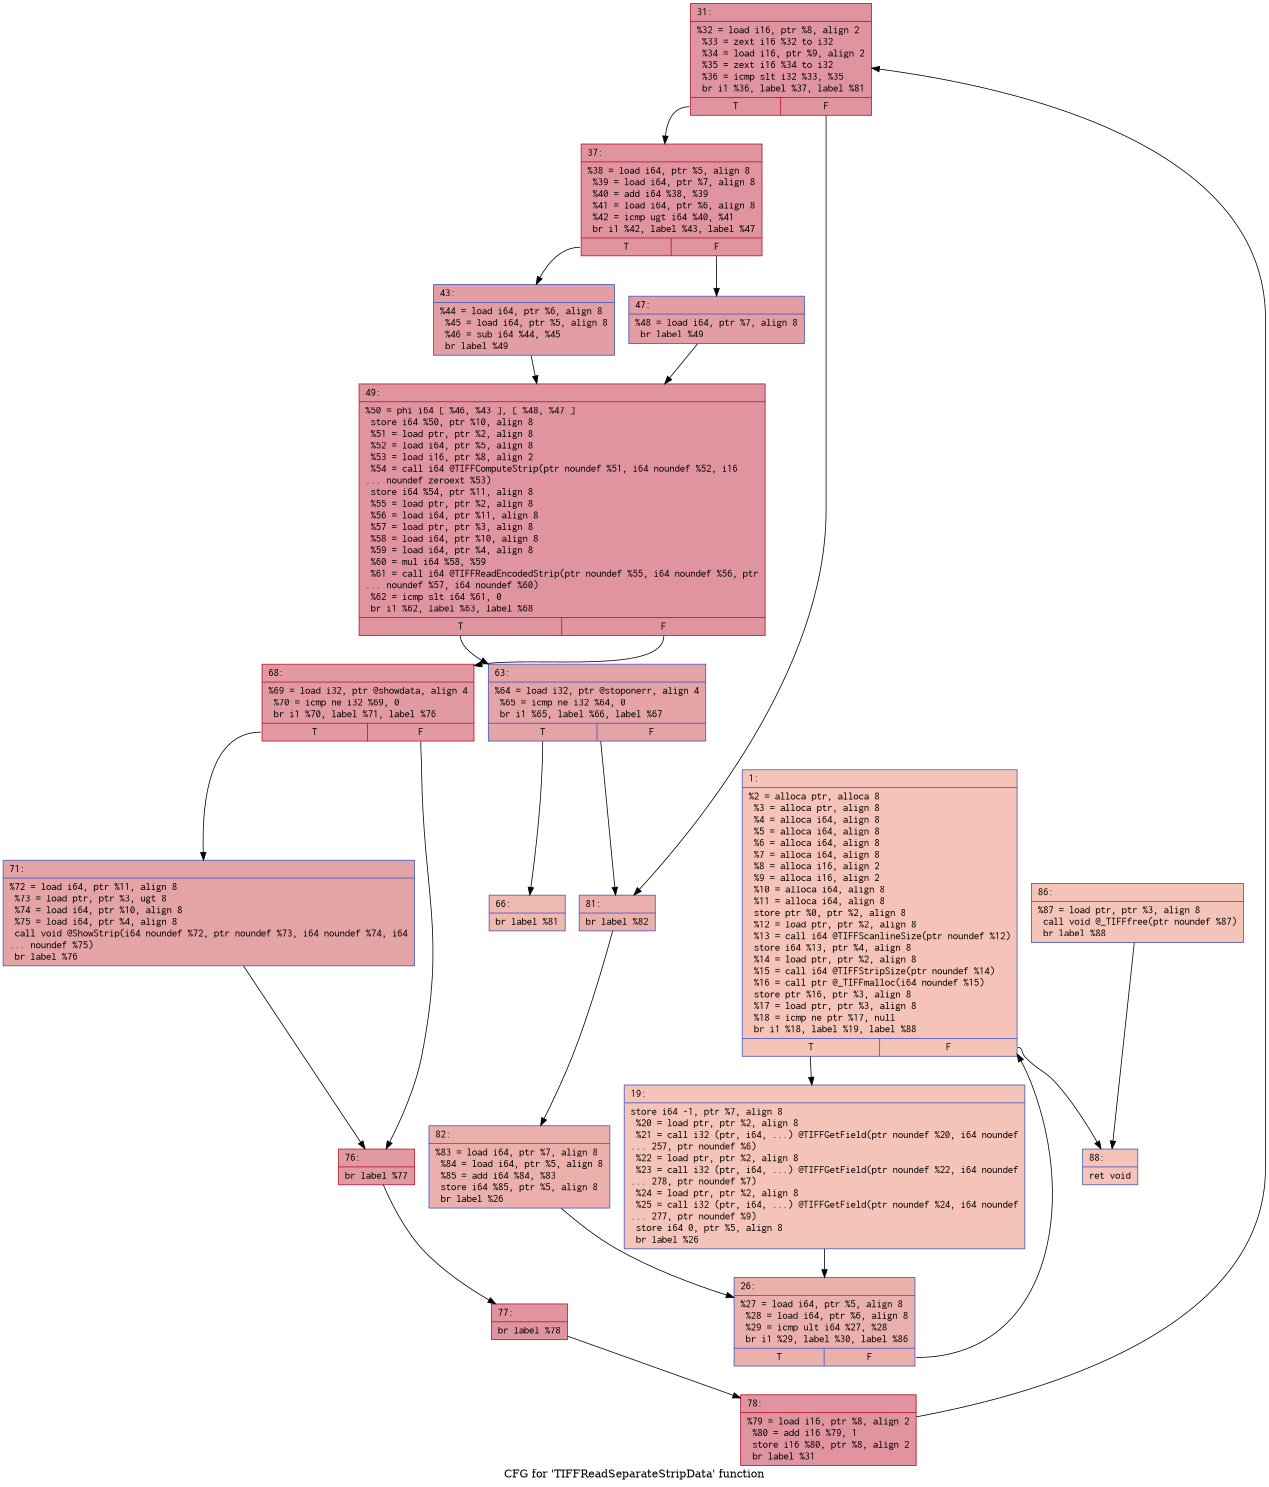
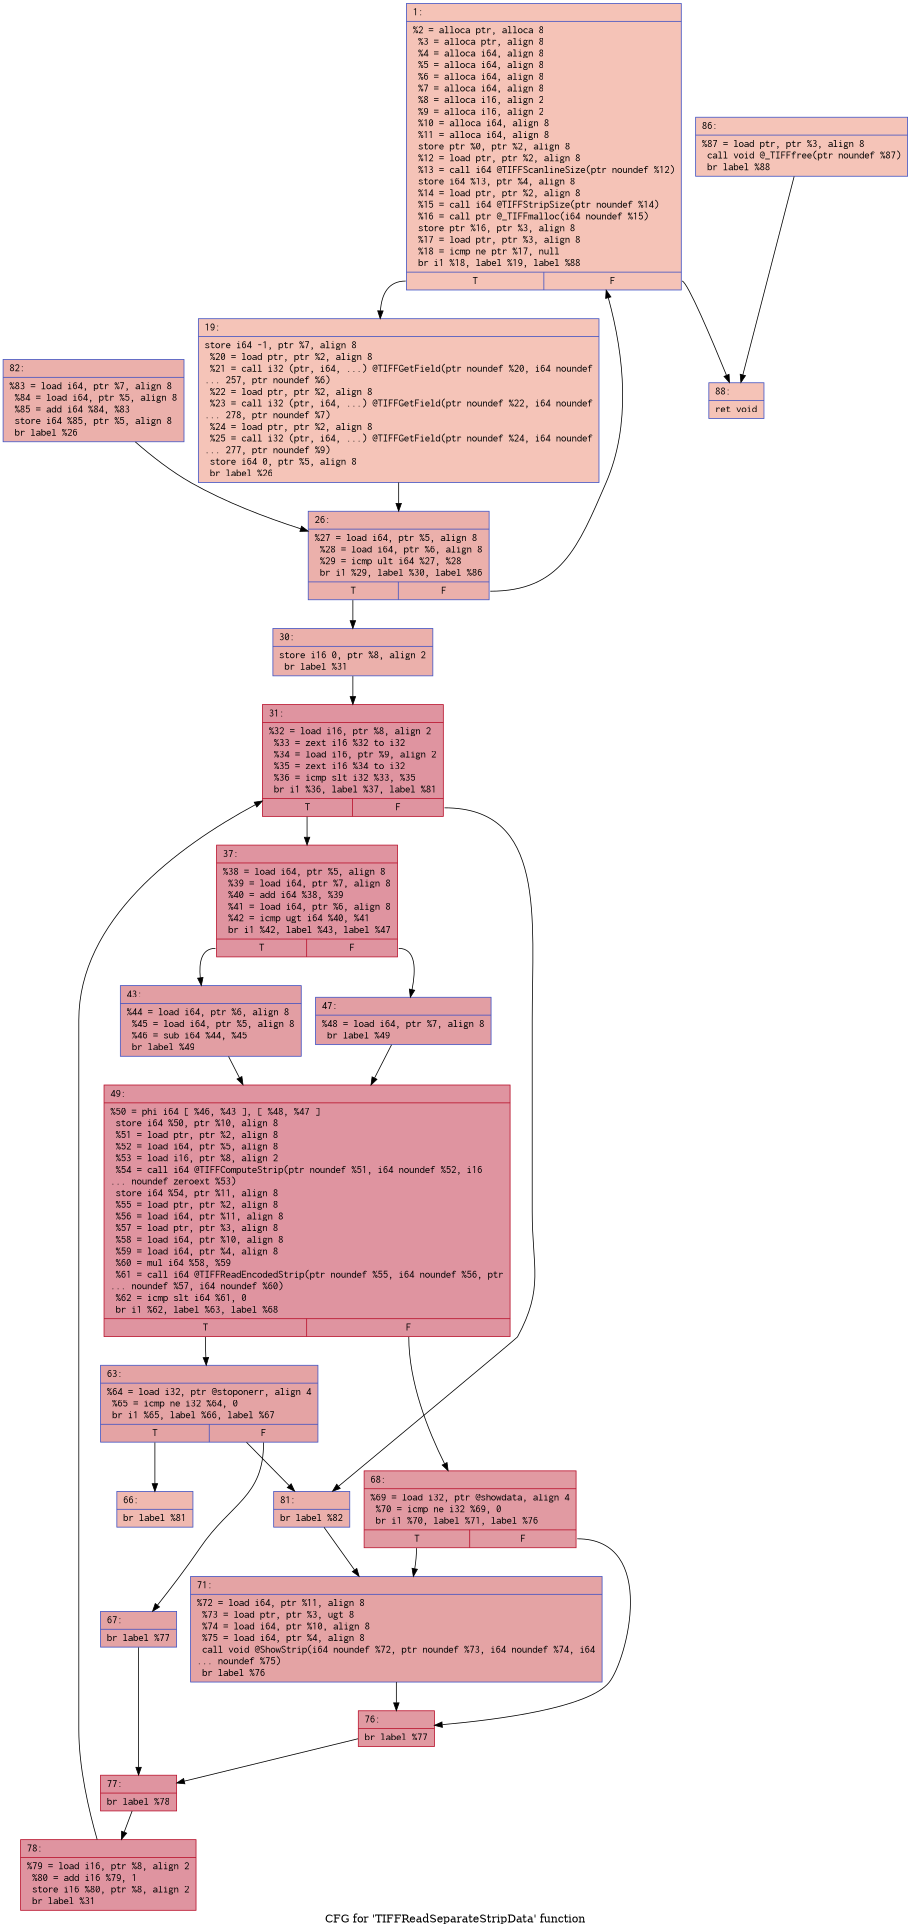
node "30:": added
edge "81:" -> "82:": now "81:" -> "71:"
node "67:": added
